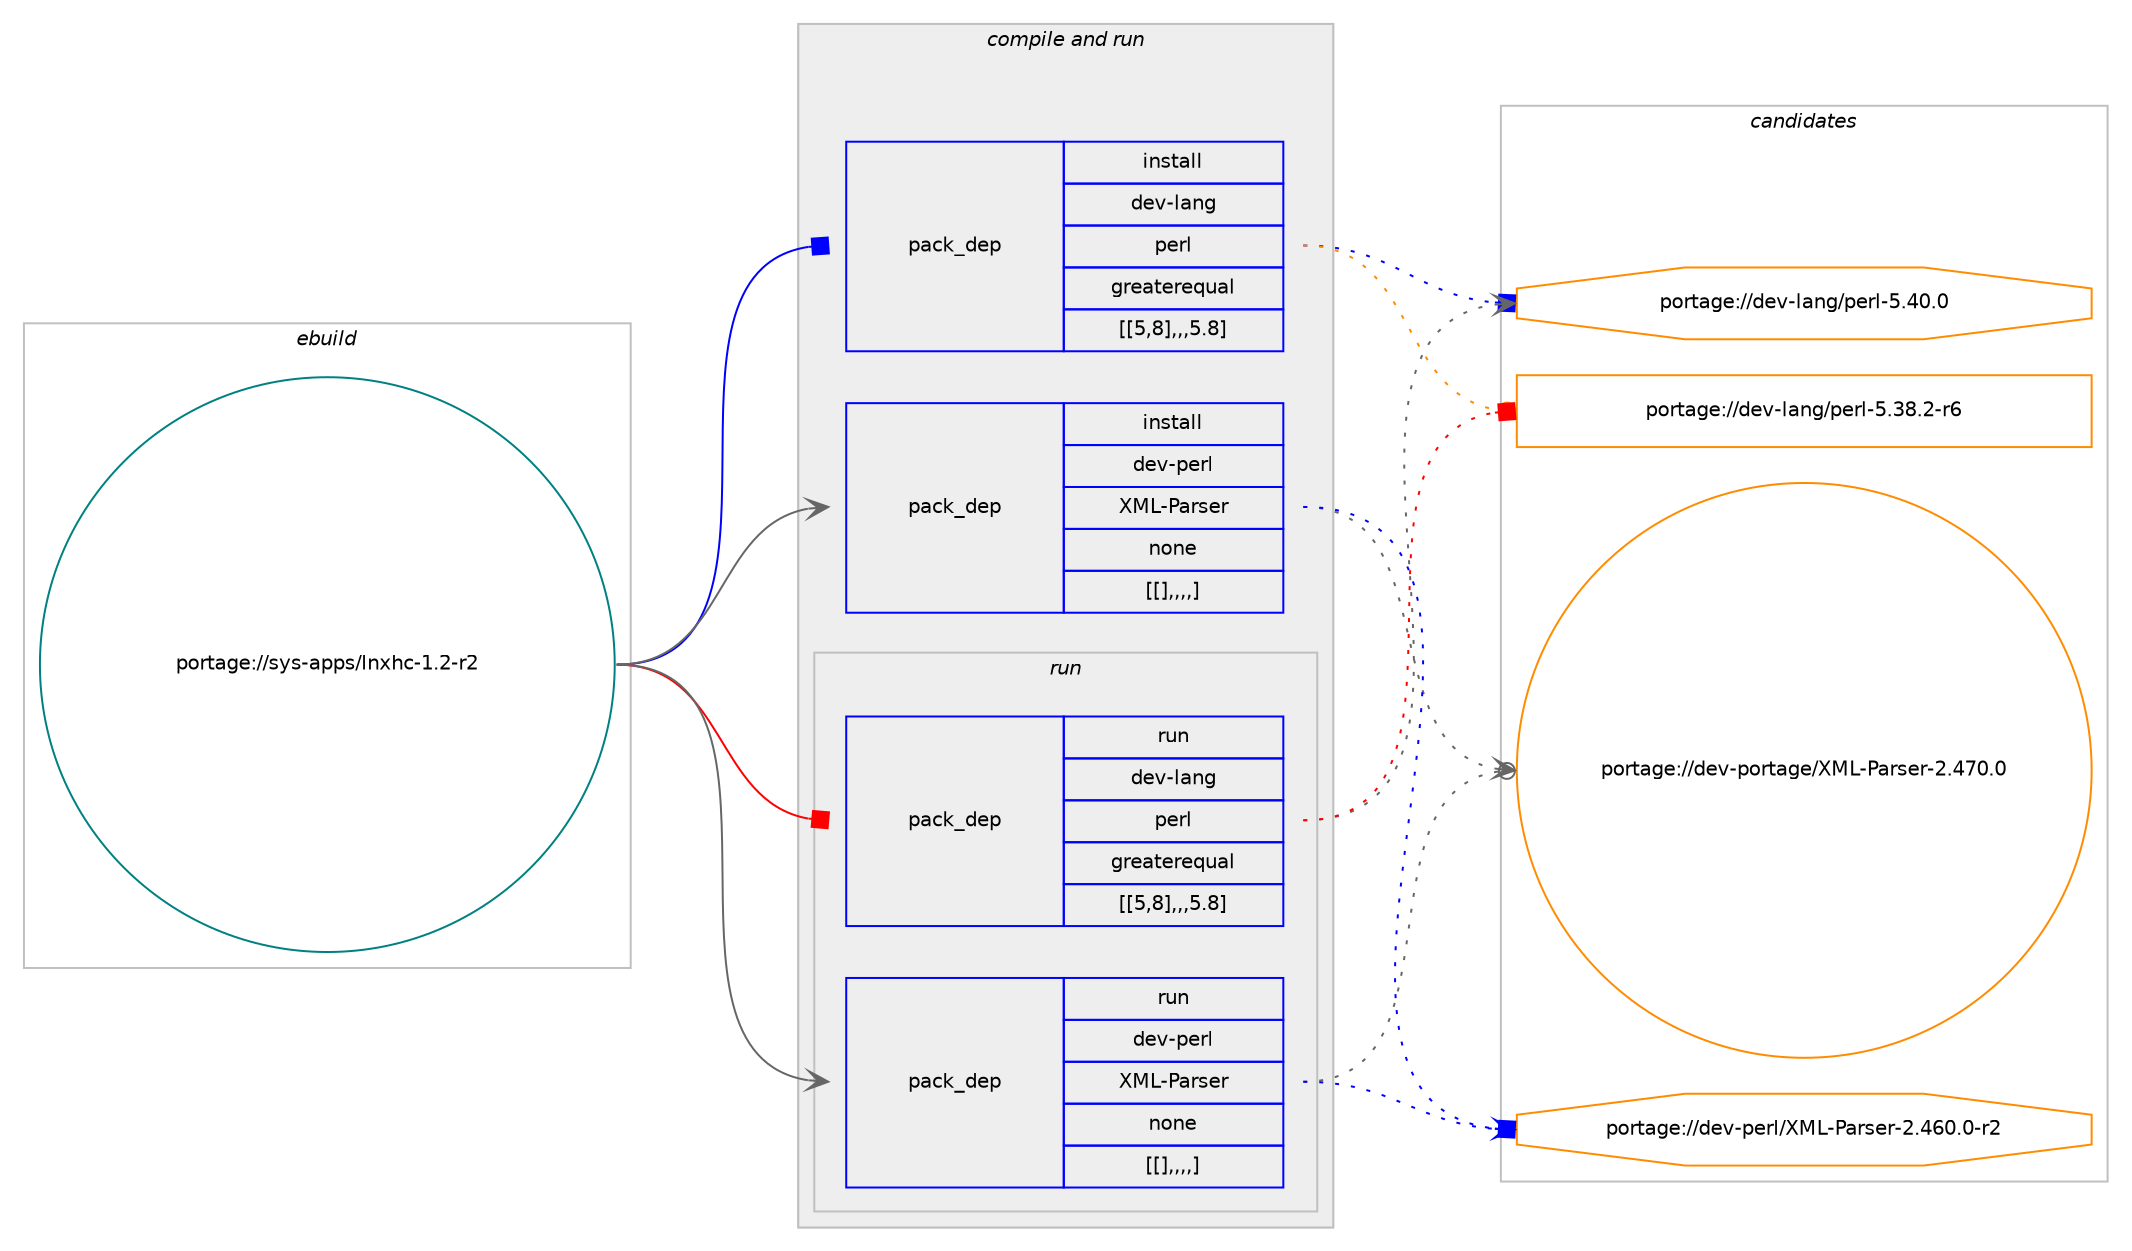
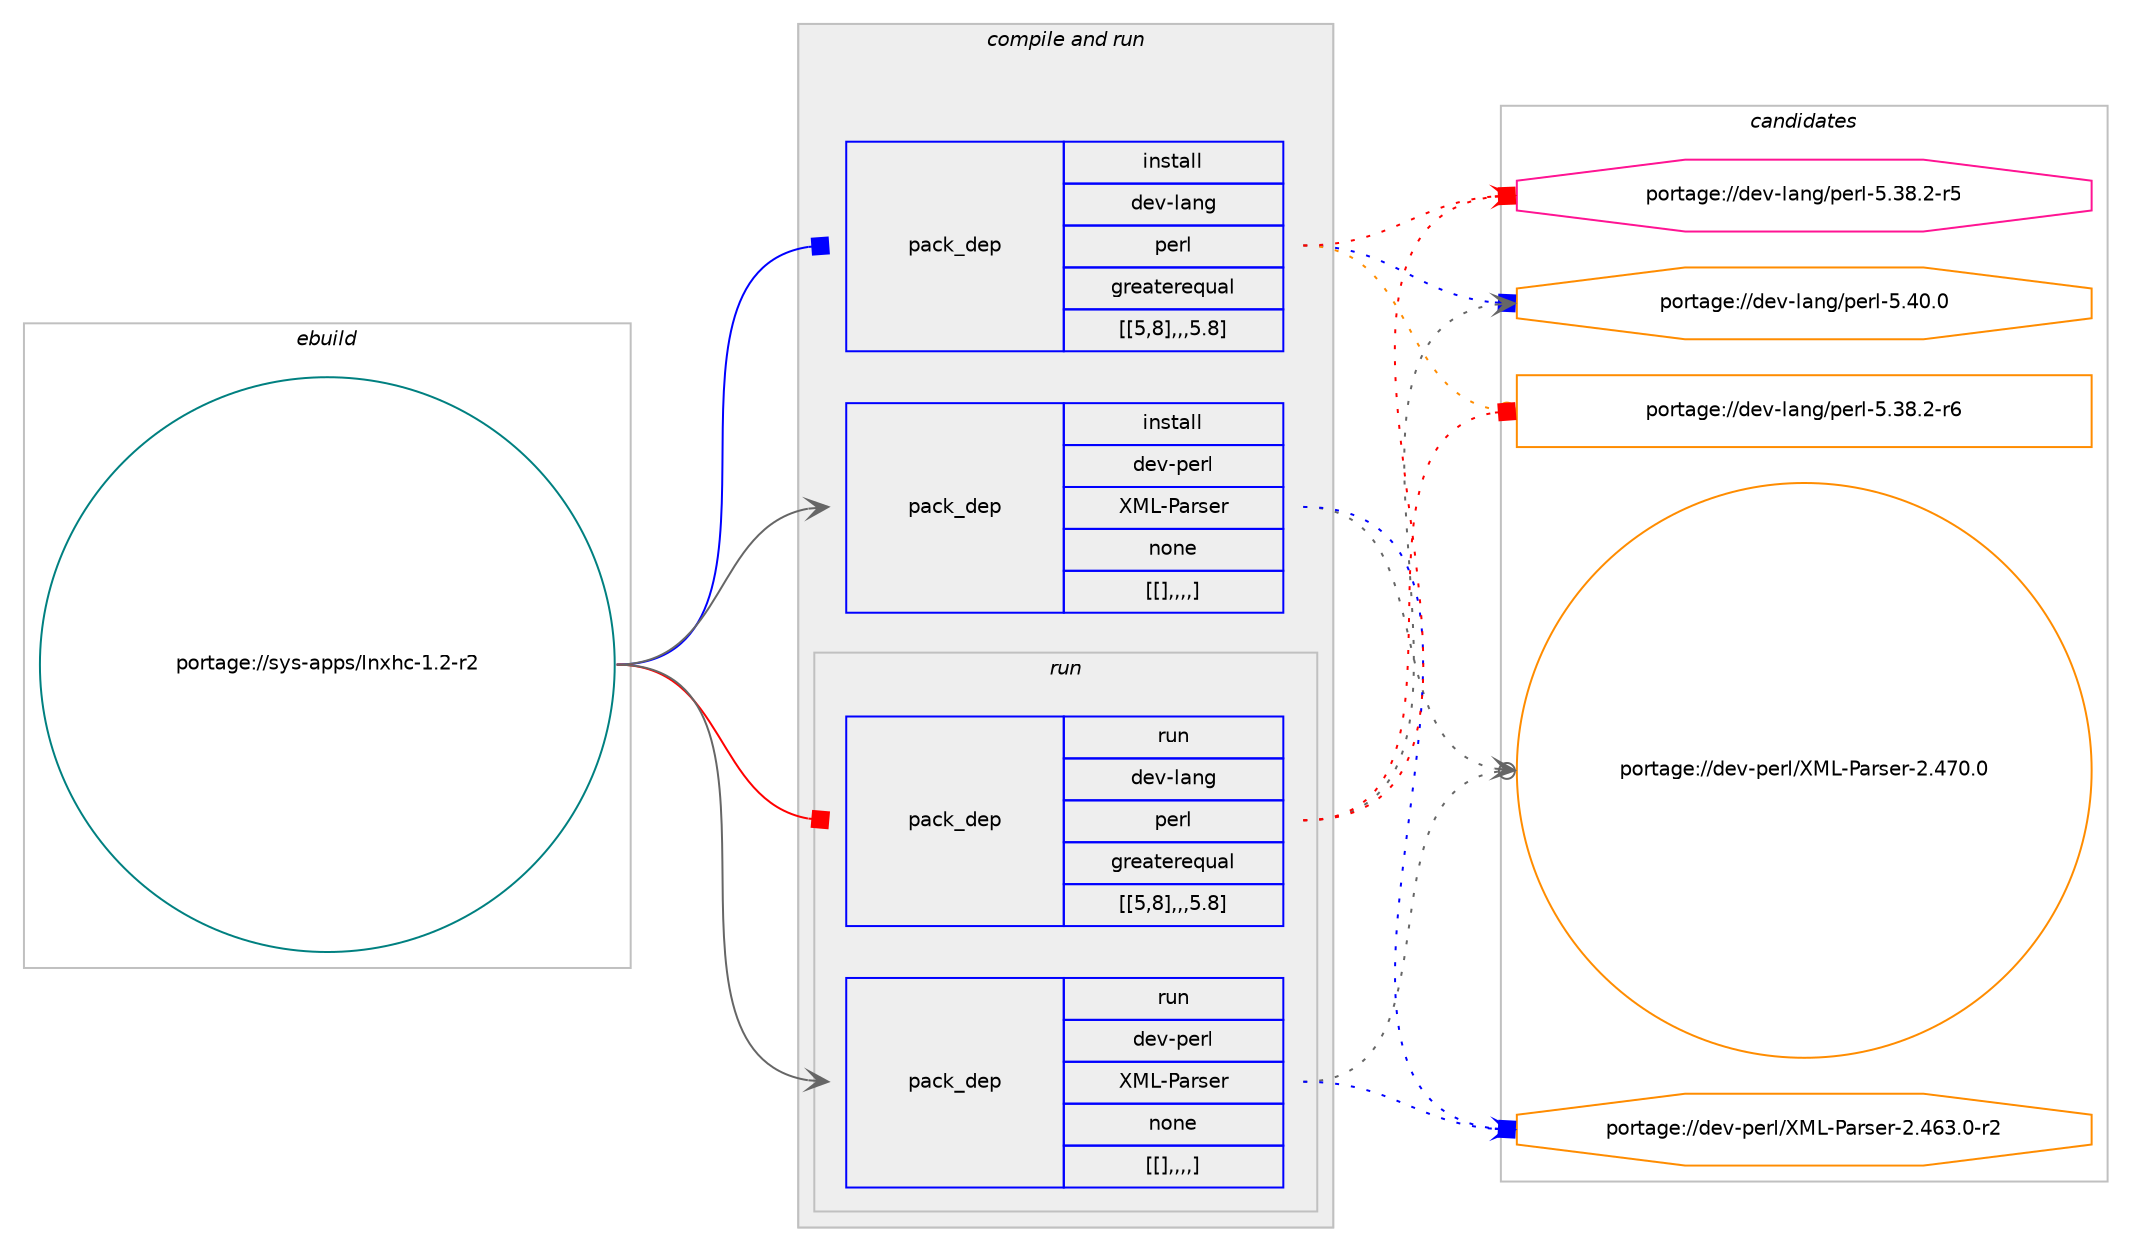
node "portage://dev-lang/perl-5.38.2-r5": added
node "portage://dev-portage/XML-Parser-2.470.0": label "portage://dev-portage/XML-Parser-2.470.0" -> "portage://dev-perl/XML-Parser-2.470.0"
node "portage://dev-perl/XML-Parser-2.460.0-r2": label "portage://dev-perl/XML-Parser-2.460.0-r2" -> "portage://dev-perl/XML-Parser-2.463.0-r2"
